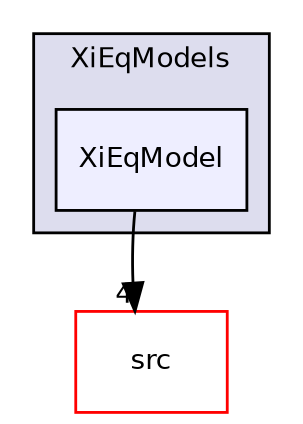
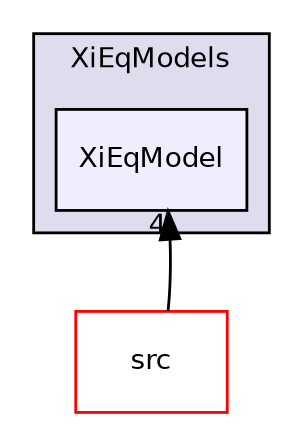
edge "XiEqModel" -> "src": reversed
